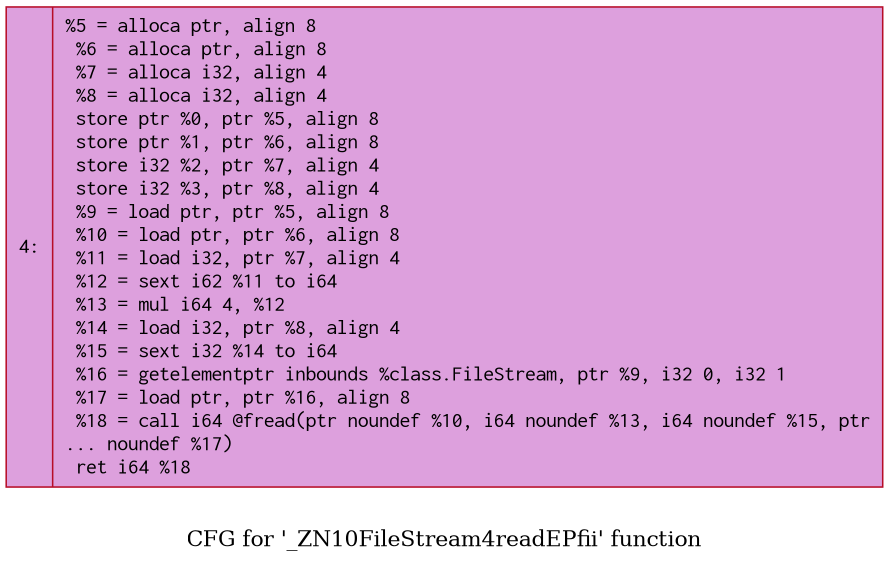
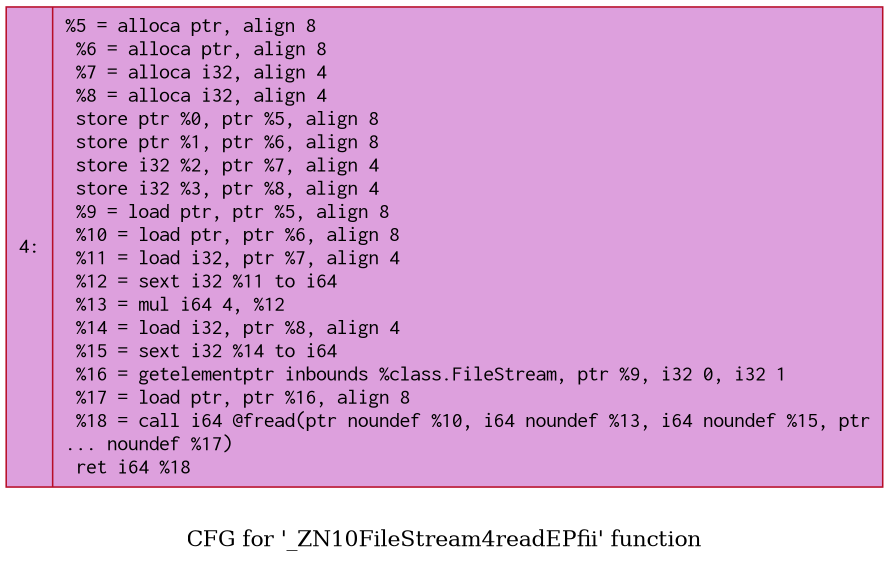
node "4:": text "%12 = sext i62 %11 to i64" -> "%12 = sext i32 %11 to i64"
